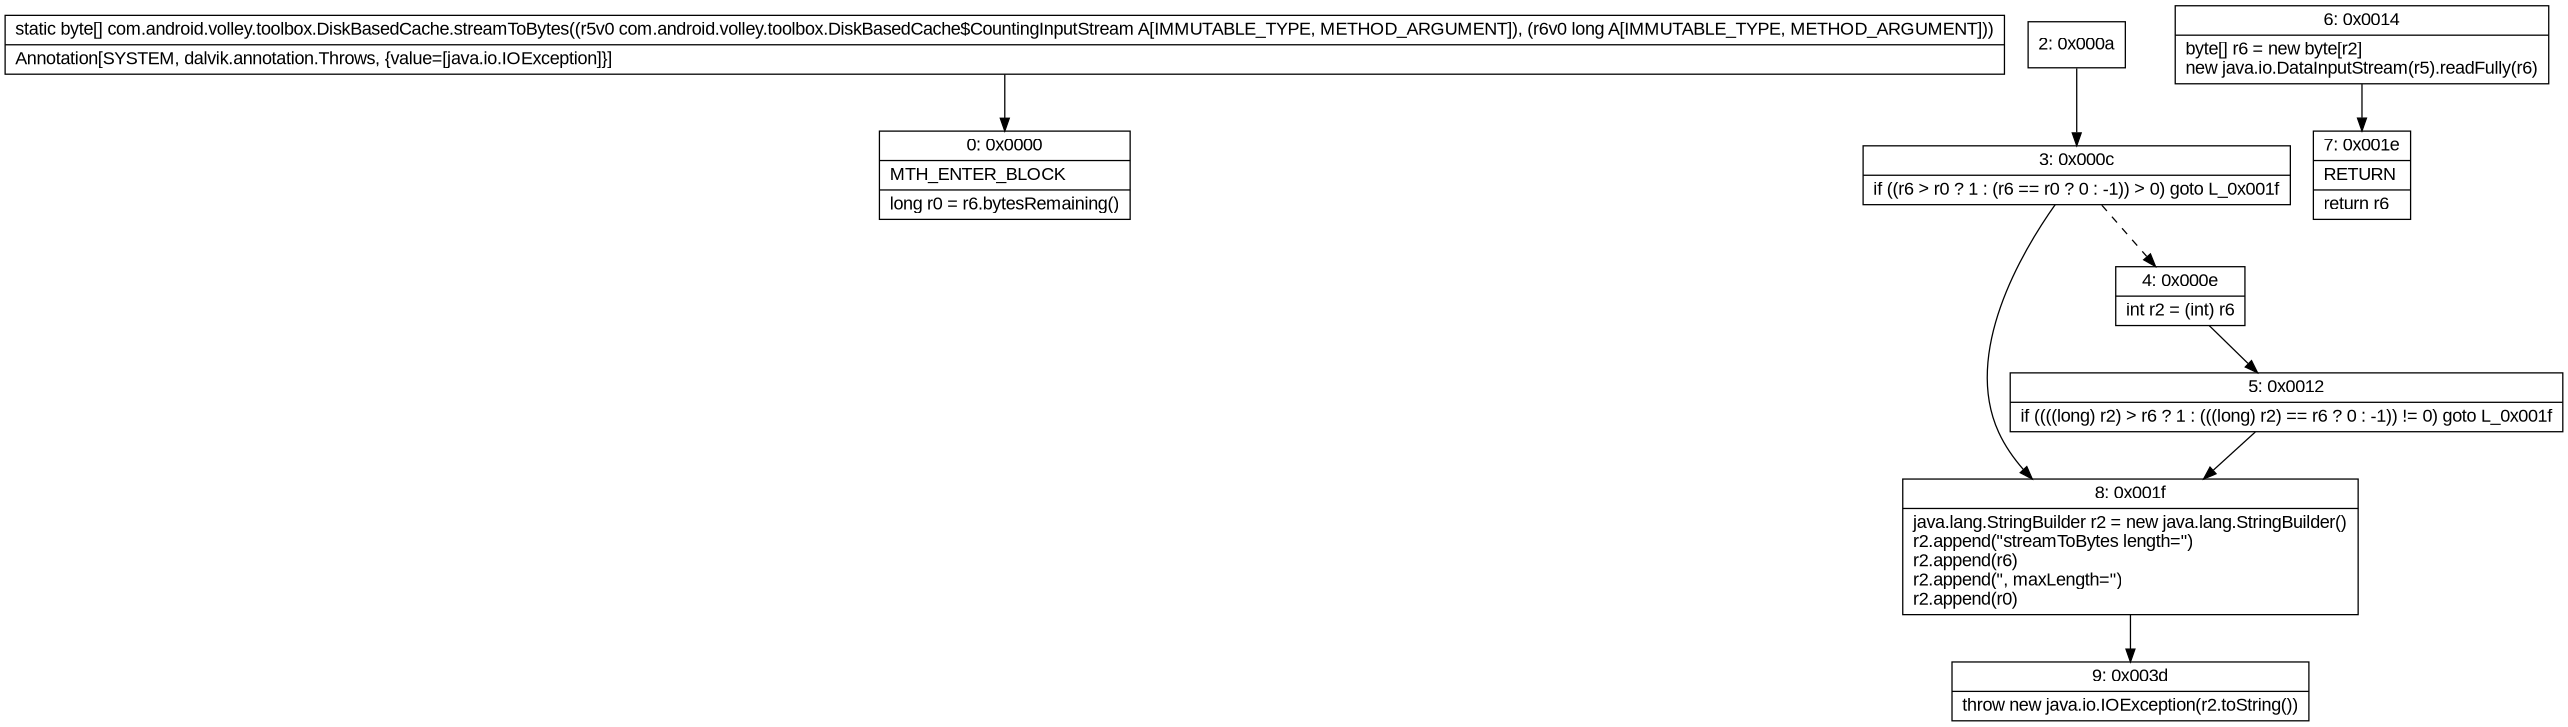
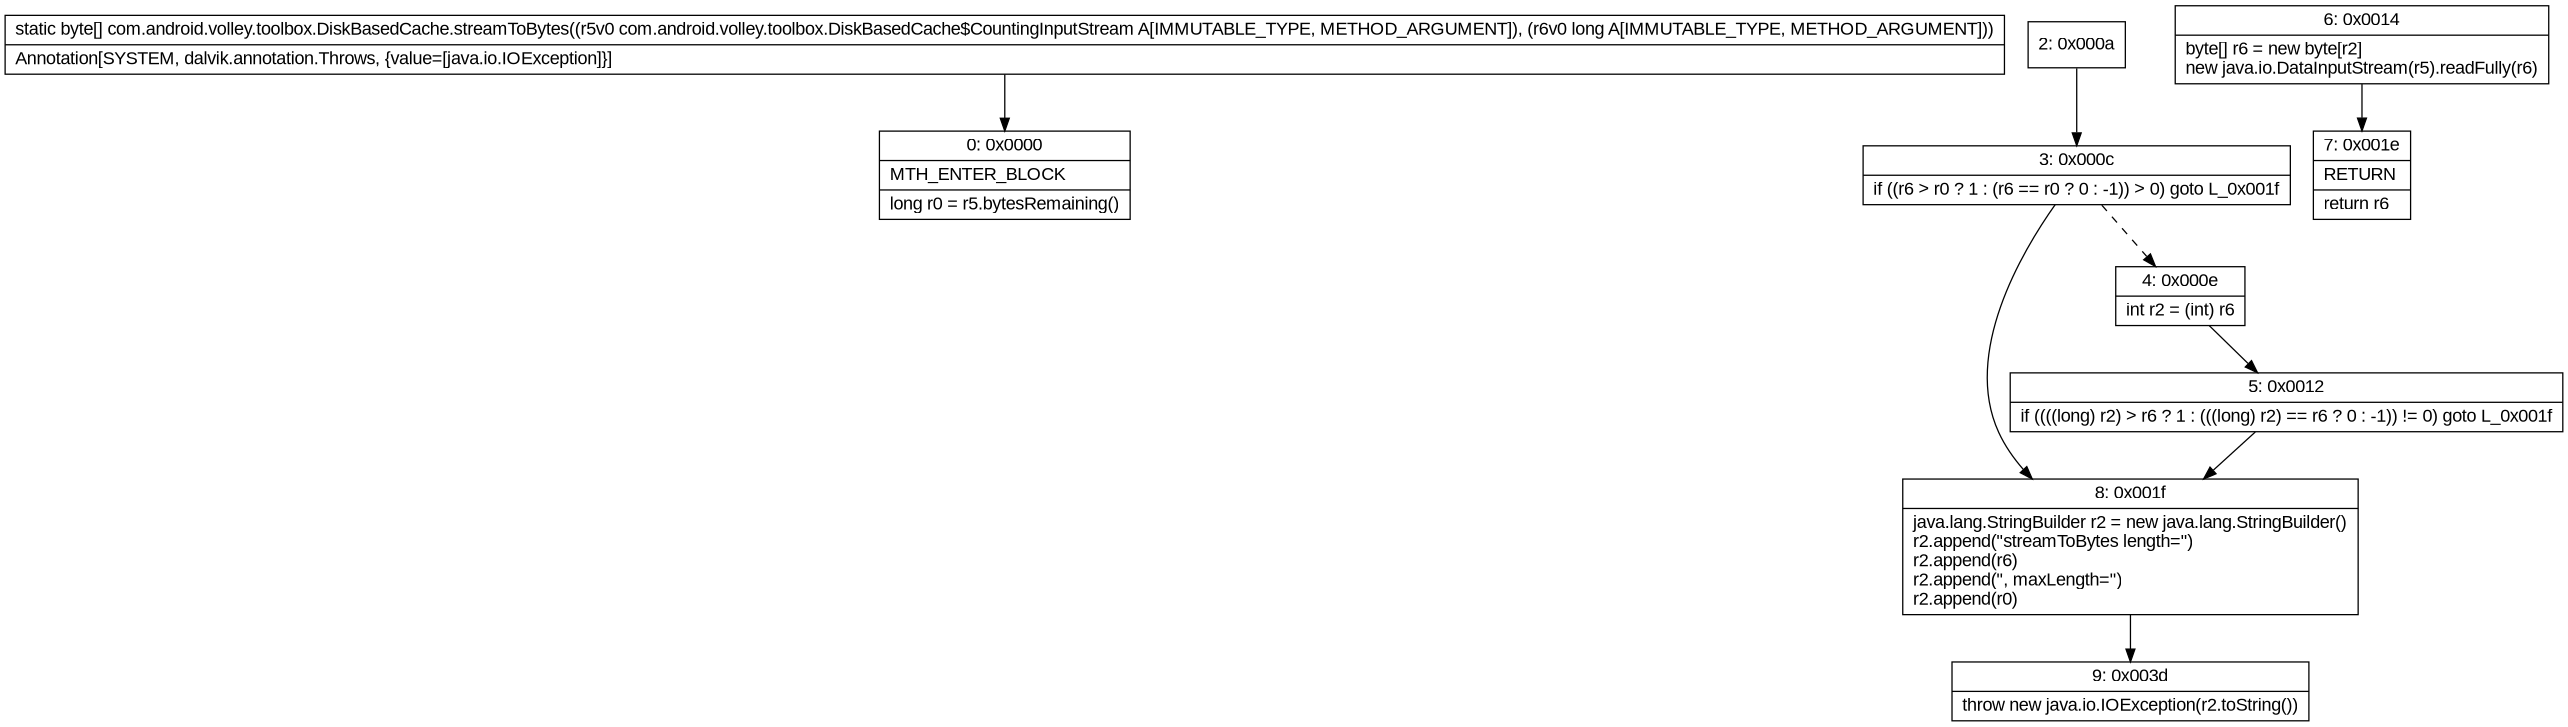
node "0: 0x0000": text "long r0 = r6.bytesRemaining()" -> "long r0 = r5.bytesRemaining()"
